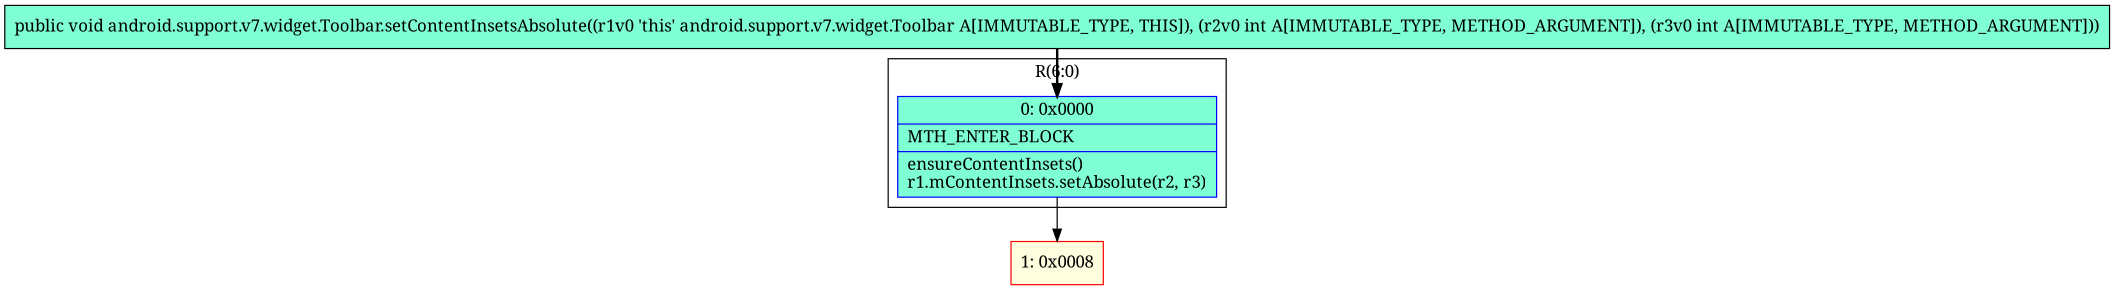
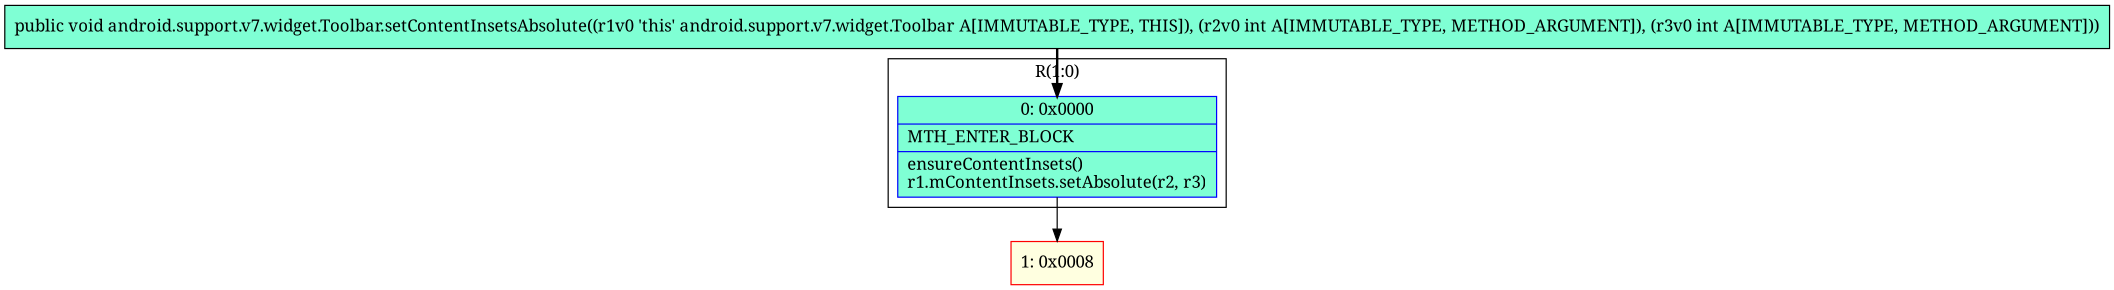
cluster "R(6:0)": label "R(6:0)" -> "R(1:0)"
